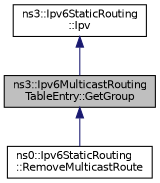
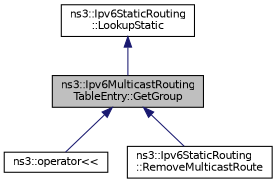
node "ns3::Ipv6StaticRouting ::Ipv": label "ns3::Ipv6StaticRouting ::Ipv" -> "ns3::Ipv6StaticRouting ::LookupStatic"
node "ns3::operator<<": added
node "ns0::Ipv6StaticRouting ::RemoveMulticastRoute": label "ns0::Ipv6StaticRouting ::RemoveMulticastRoute" -> "ns3::Ipv6StaticRouting ::RemoveMulticastRoute"
